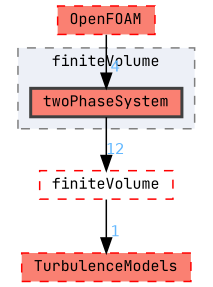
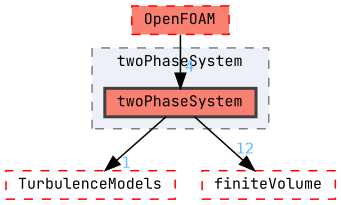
cluster "finiteVolume": label "finiteVolume" -> "twoPhaseSystem"
edge "finiteVolume" -> "TurbulenceModels": now "twoPhaseSystem" -> "TurbulenceModels"
node "TurbulenceModels": fillcolor salmon -> white
